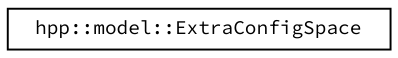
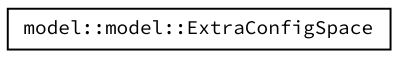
node "hpp::model::ExtraConfigSpace": label "hpp::model::ExtraConfigSpace" -> "model::model::ExtraConfigSpace"
